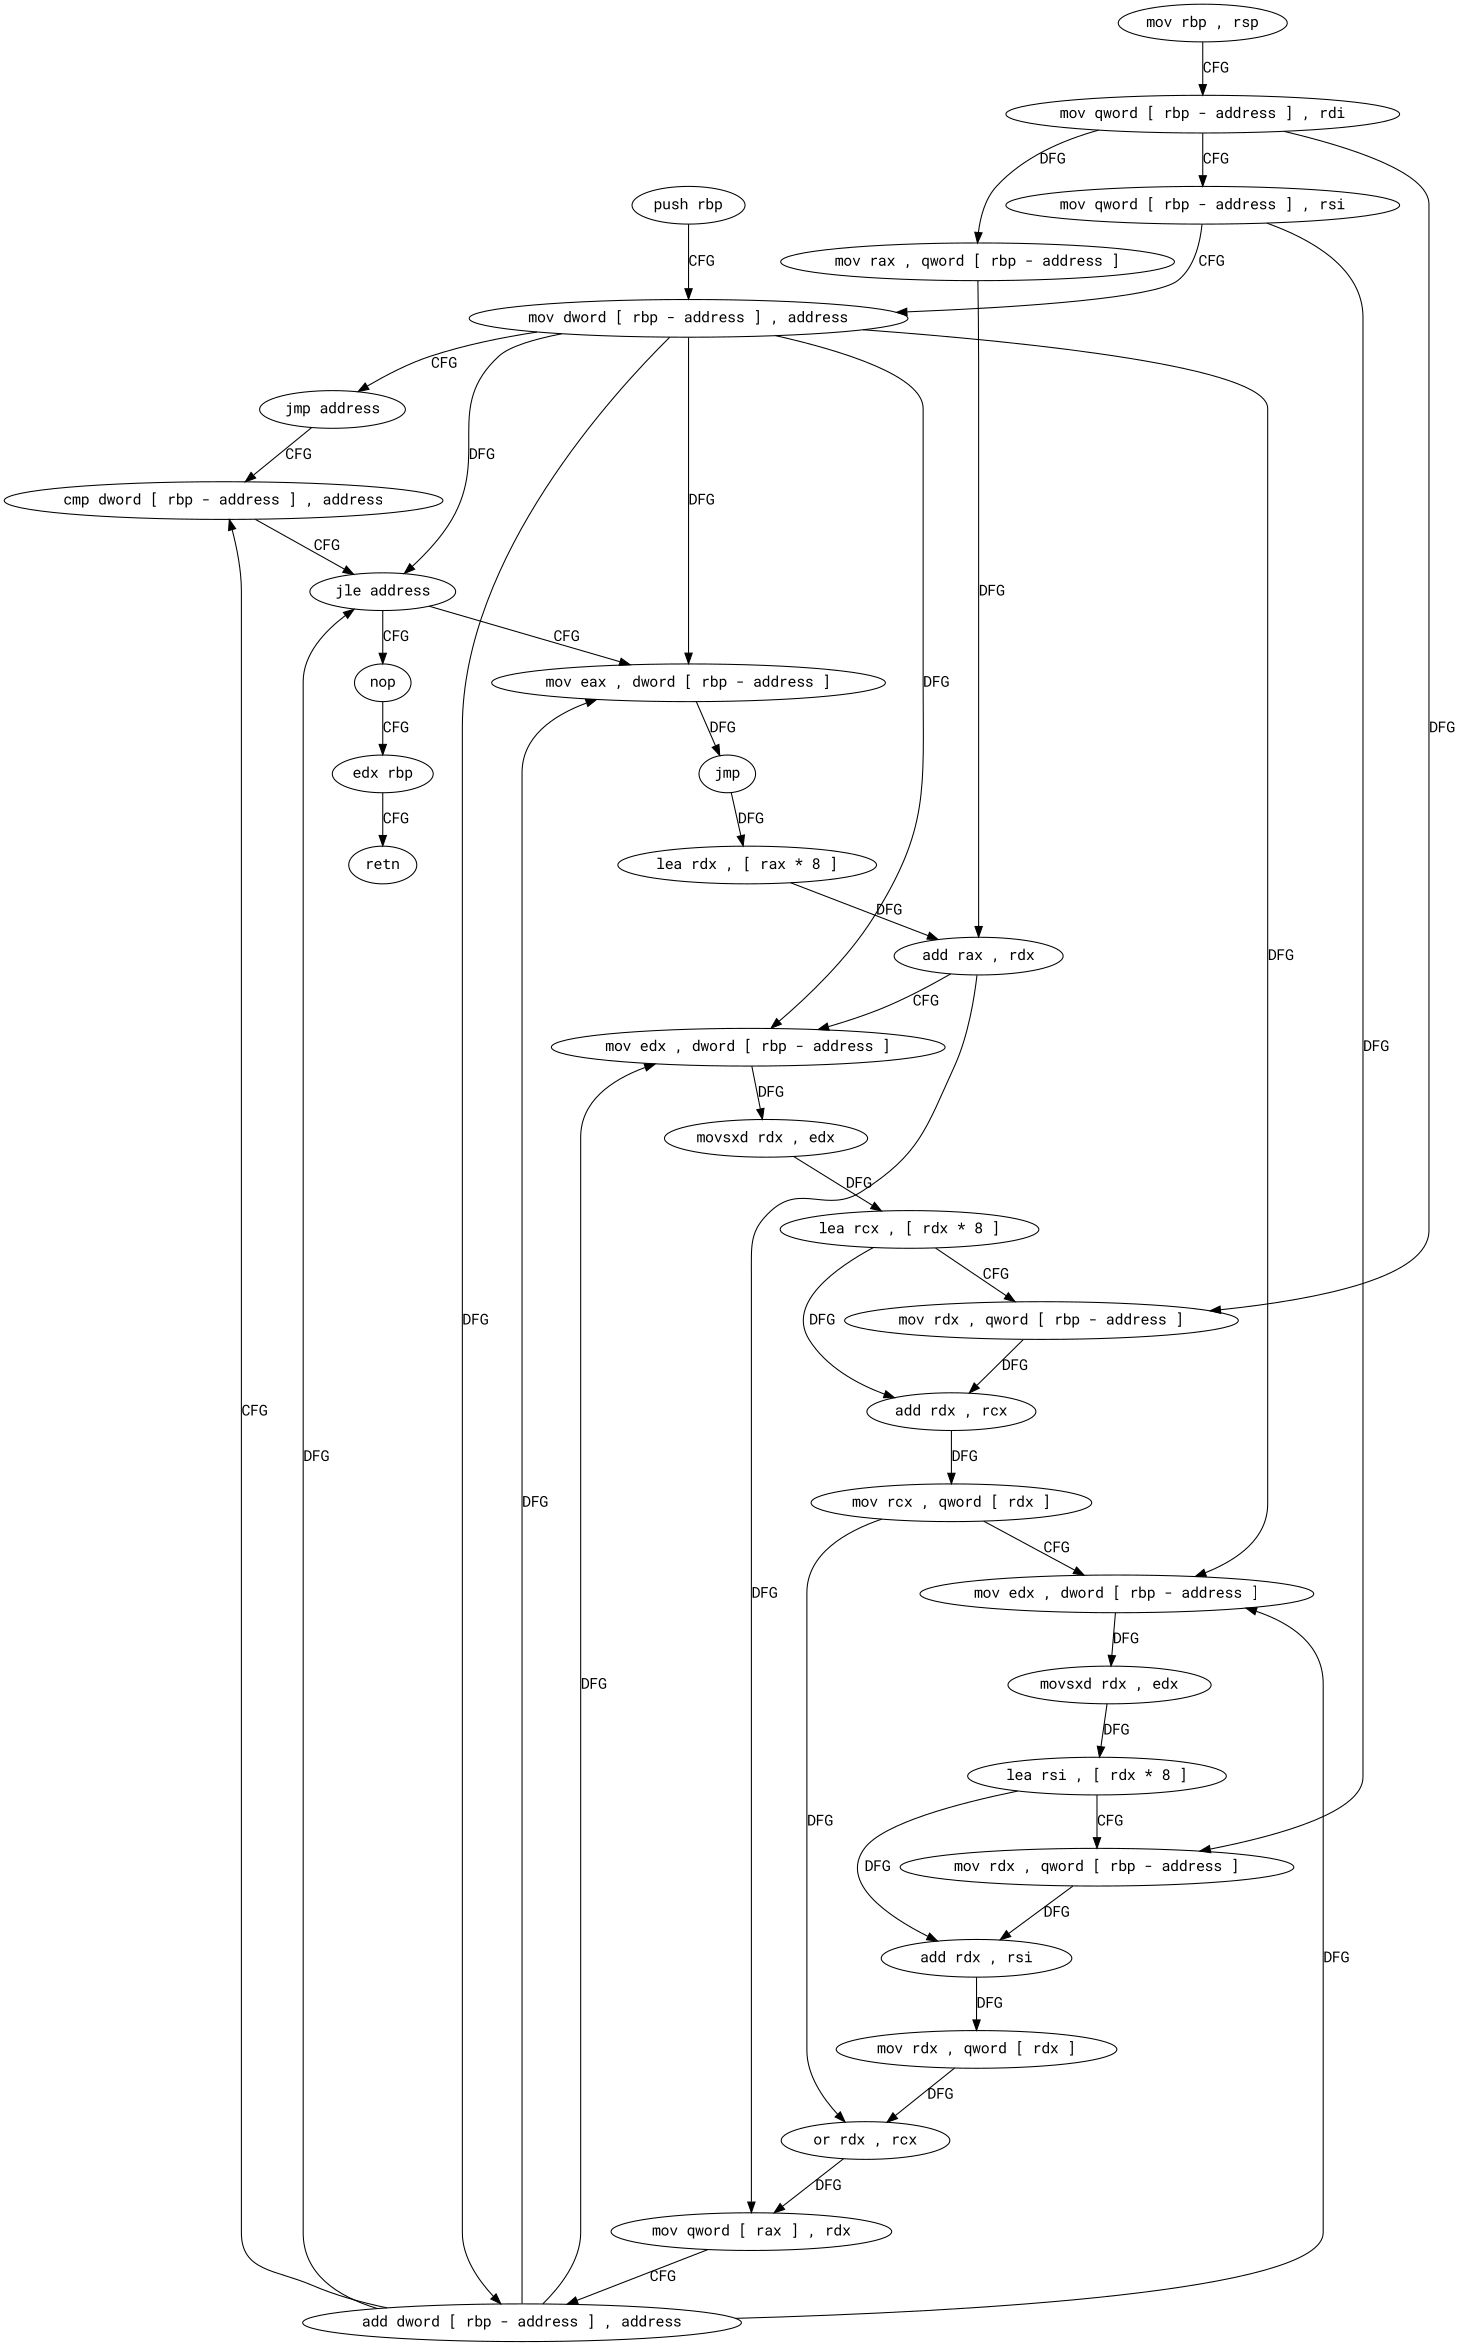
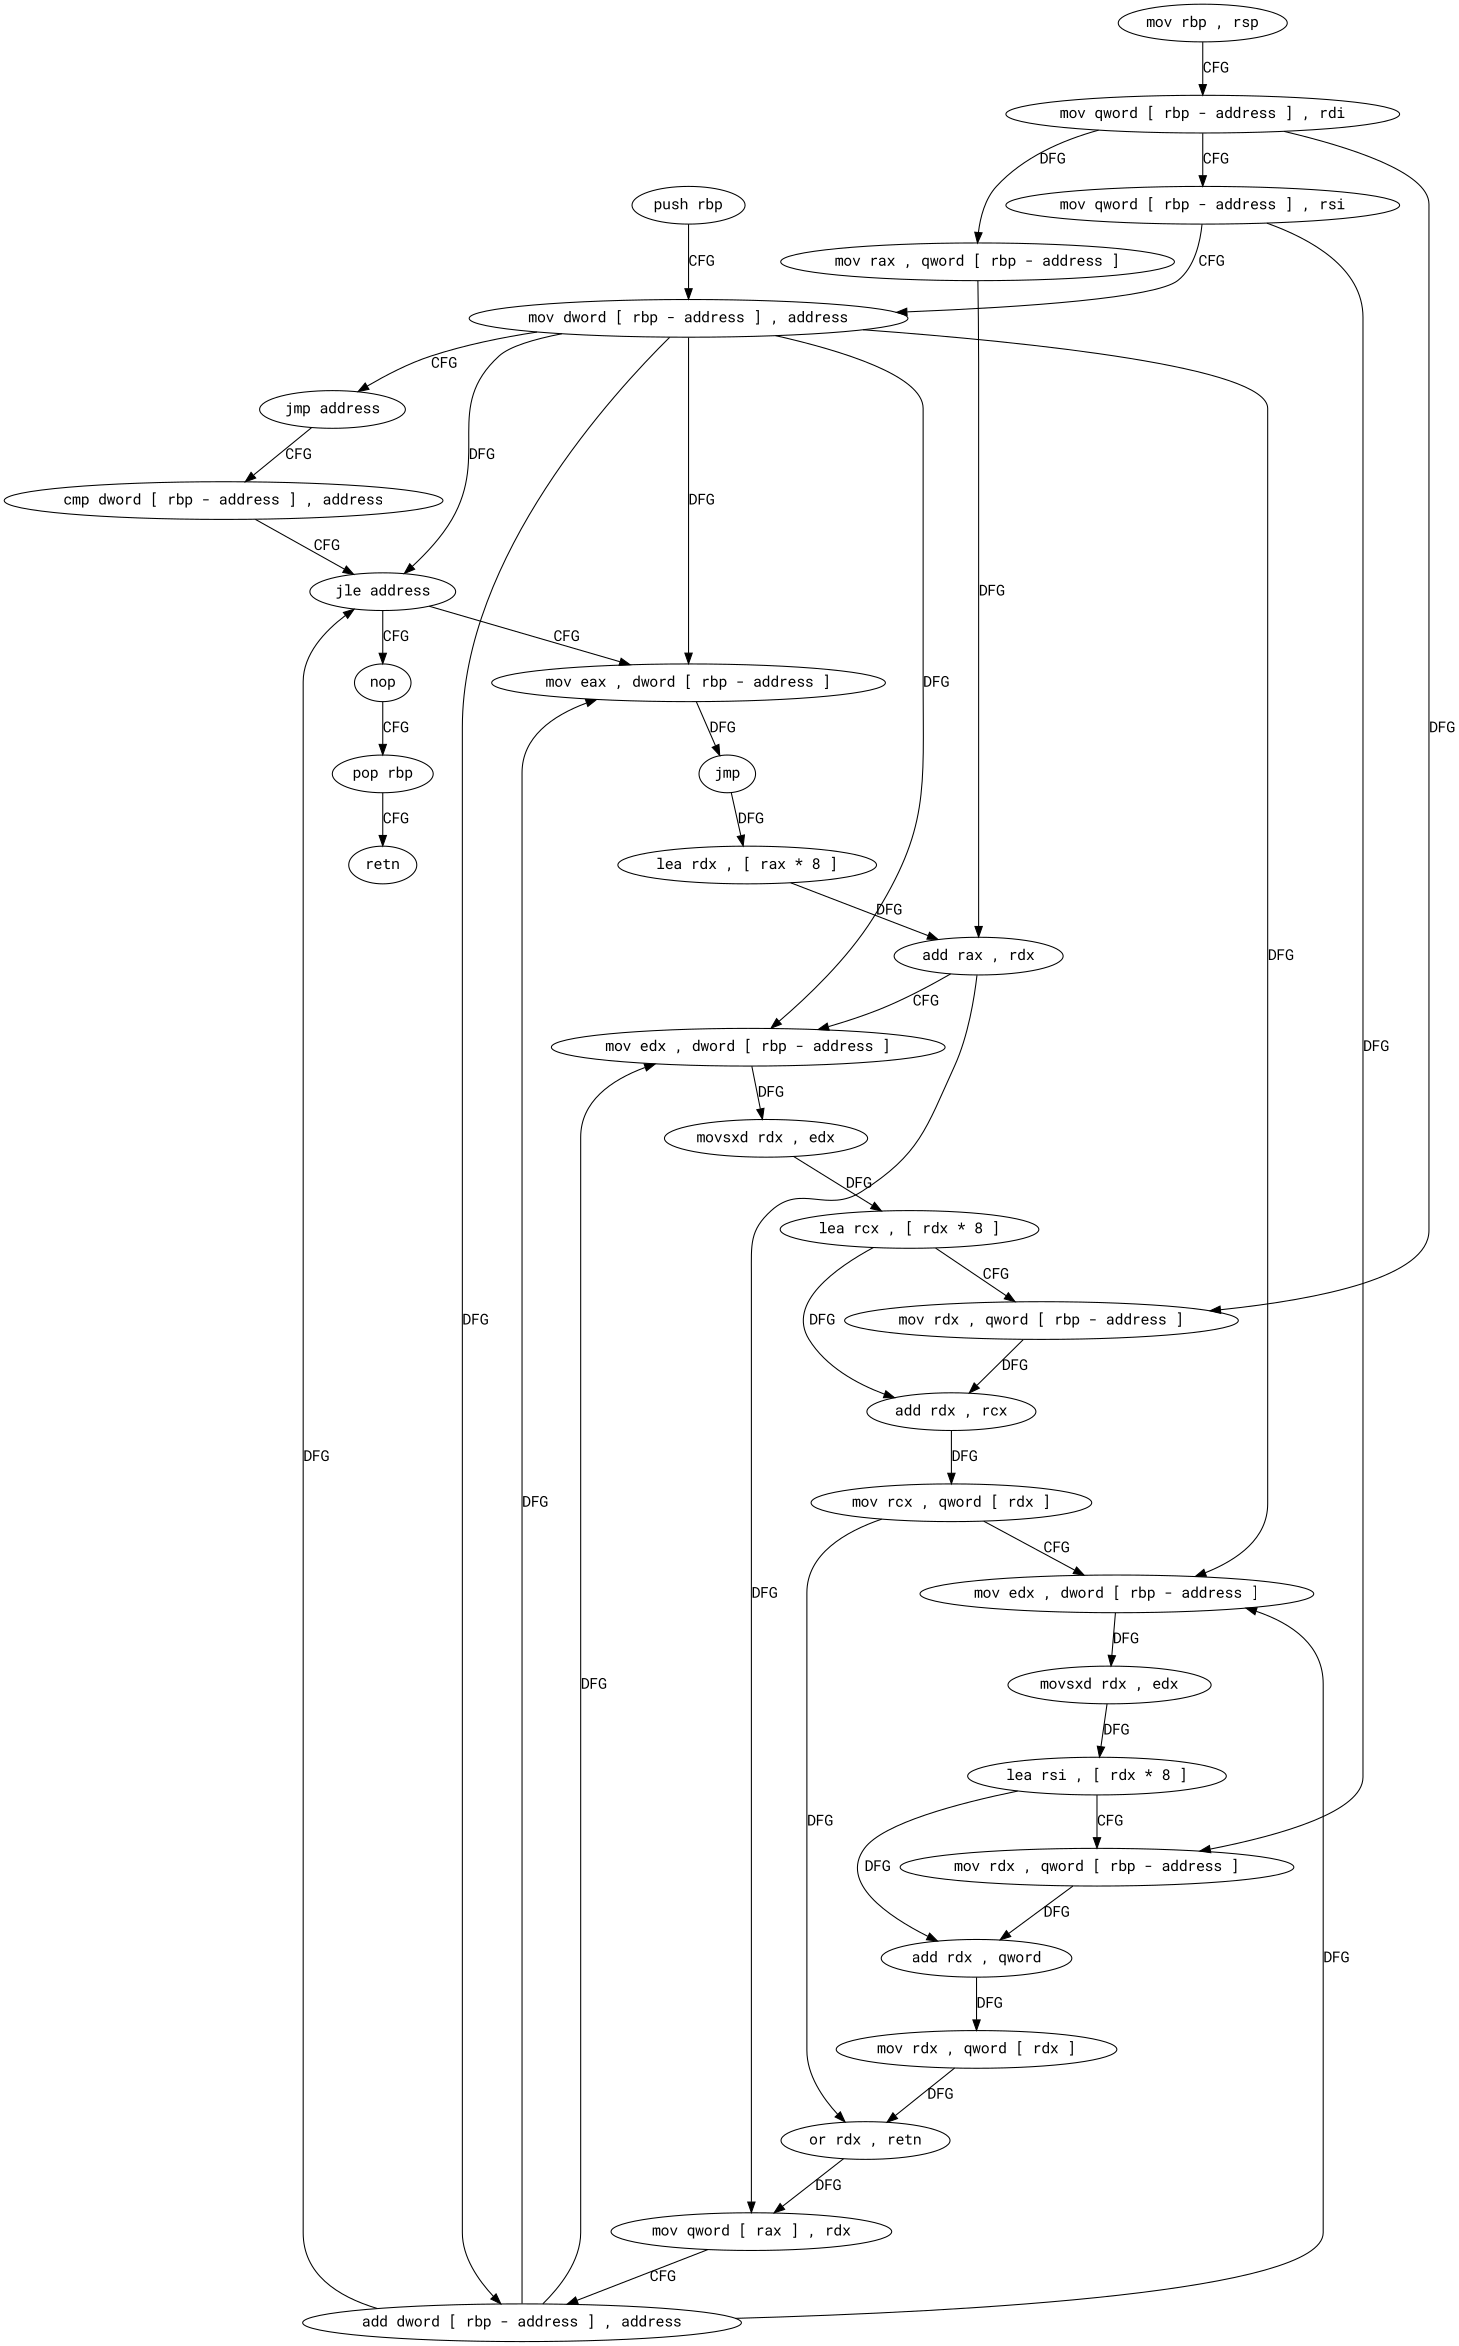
node "edx rbp": label "edx rbp" -> "pop rbp"
edge "add dword [ rbp - address ] , address" -> "cmp dword [ rbp - address ] , address": removed, label "CFG"
node "add rdx , rsi": label "add rdx , rsi" -> "add rdx , qword"
node "or rdx , rcx": label "or rdx , rcx" -> "or rdx , retn"
